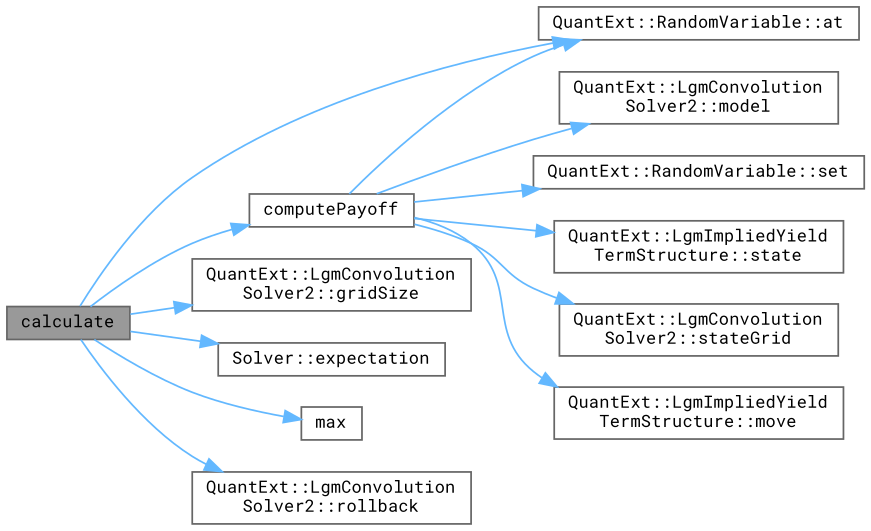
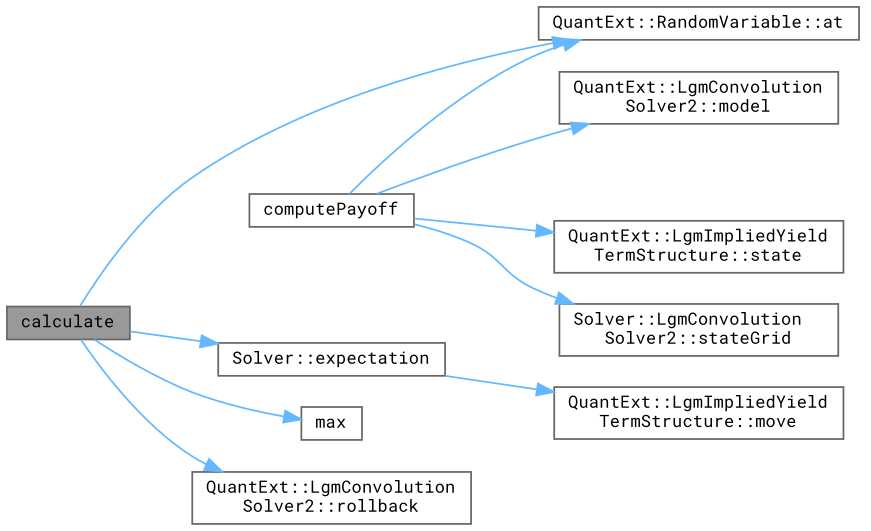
node "QuantExt::RandomVariable::set": removed
edge "calculate" -> "computePayoff": removed
edge "computePayoff" -> "QuantExt::LgmImpliedYield TermStructure::move": now "Solver::expectation" -> "QuantExt::LgmImpliedYield TermStructure::move"
node "QuantExt::LgmConvolution Solver2::gridSize": removed
node "QuantExt::LgmConvolution Solver2::stateGrid": label "QuantExt::LgmConvolution Solver2::stateGrid" -> "Solver::LgmConvolution Solver2::stateGrid"
